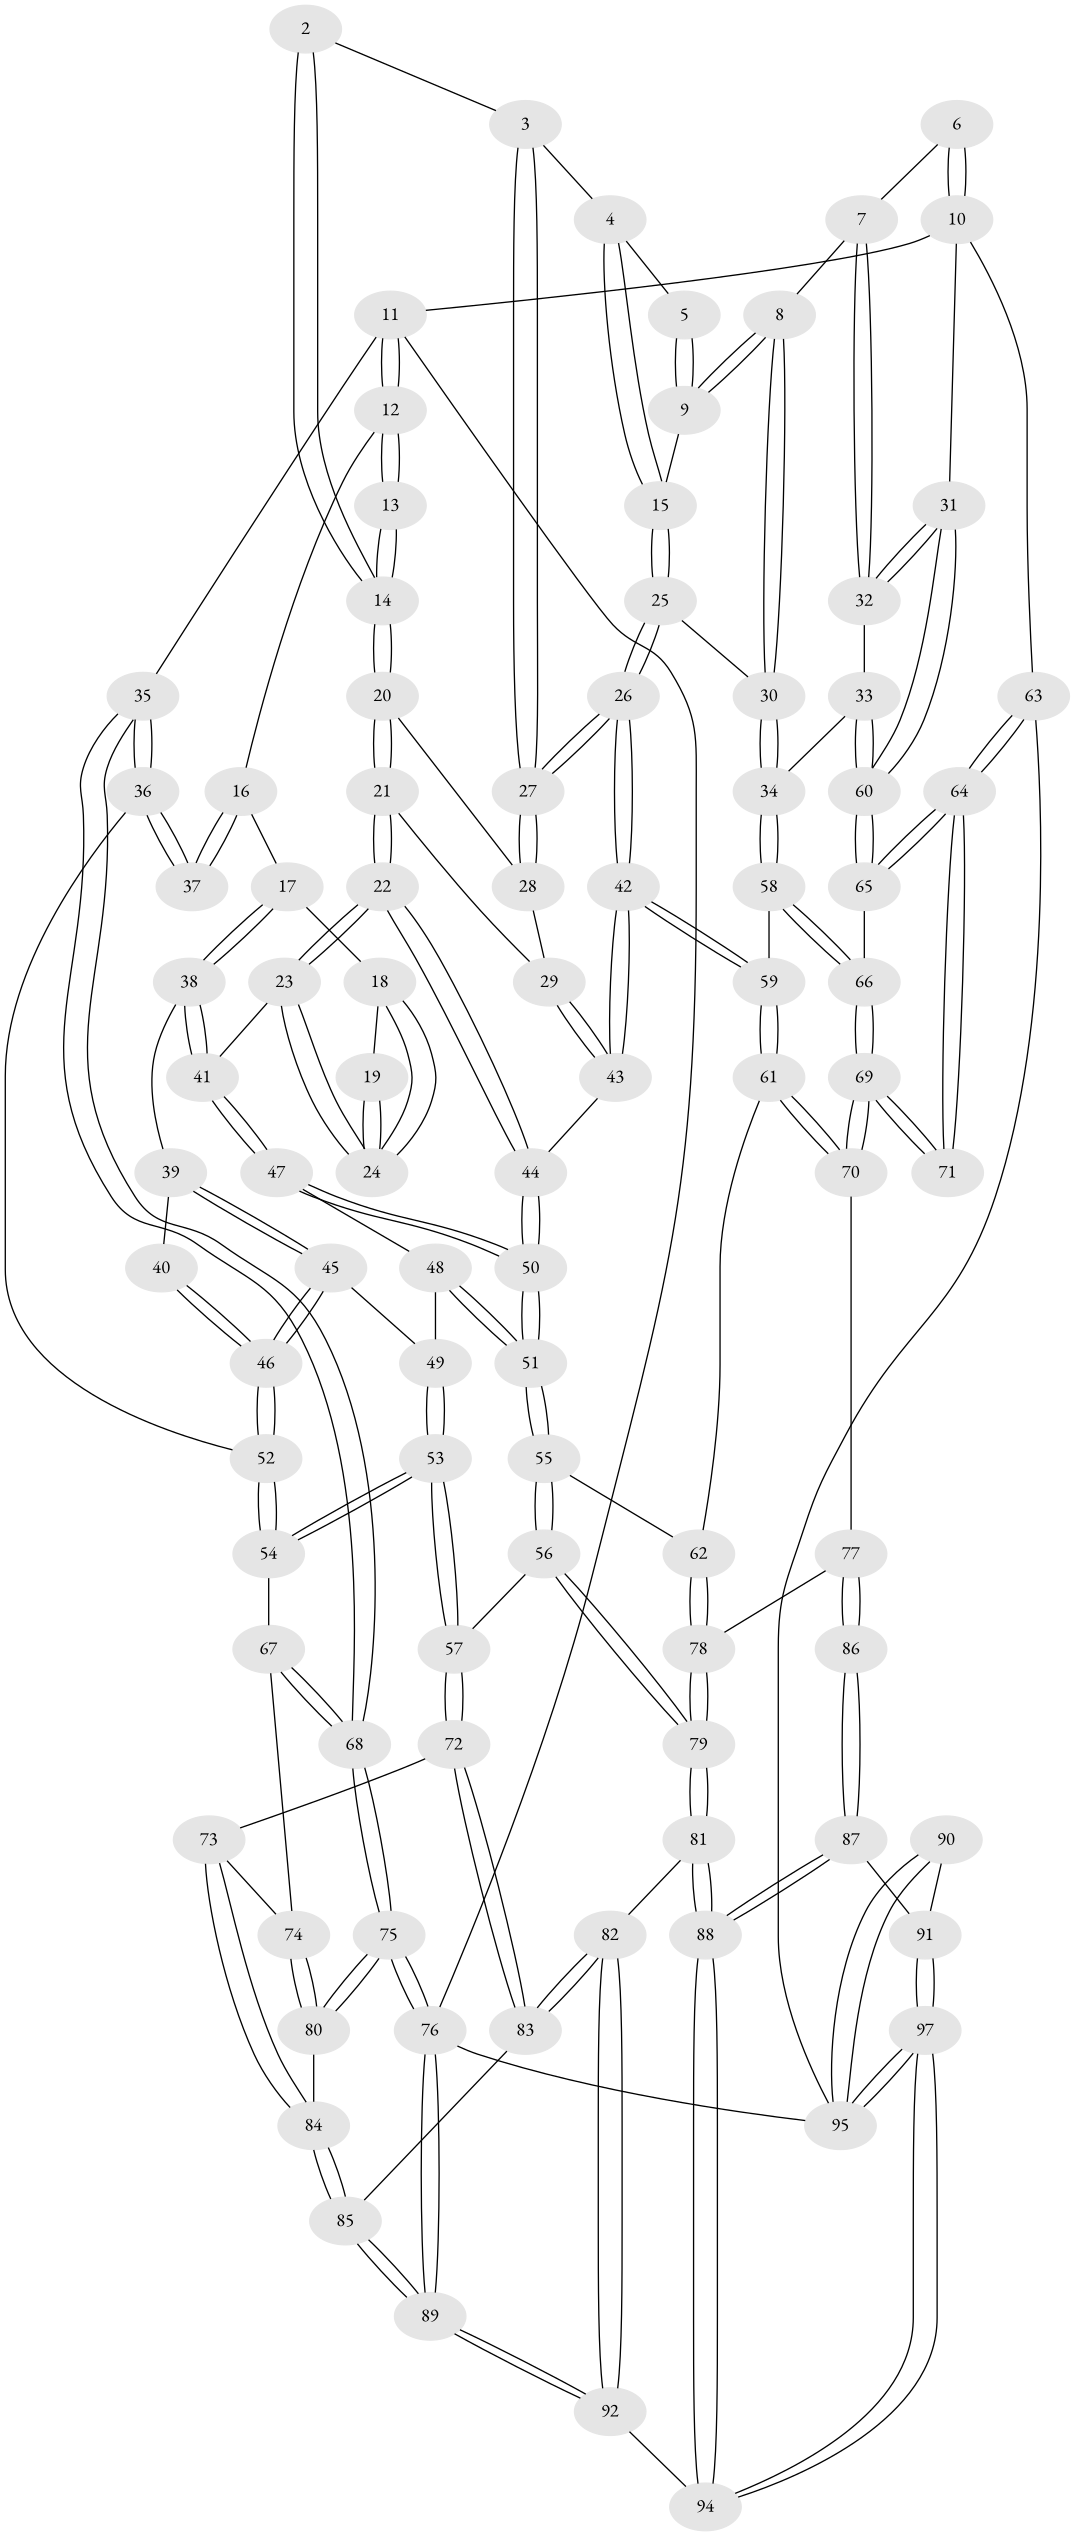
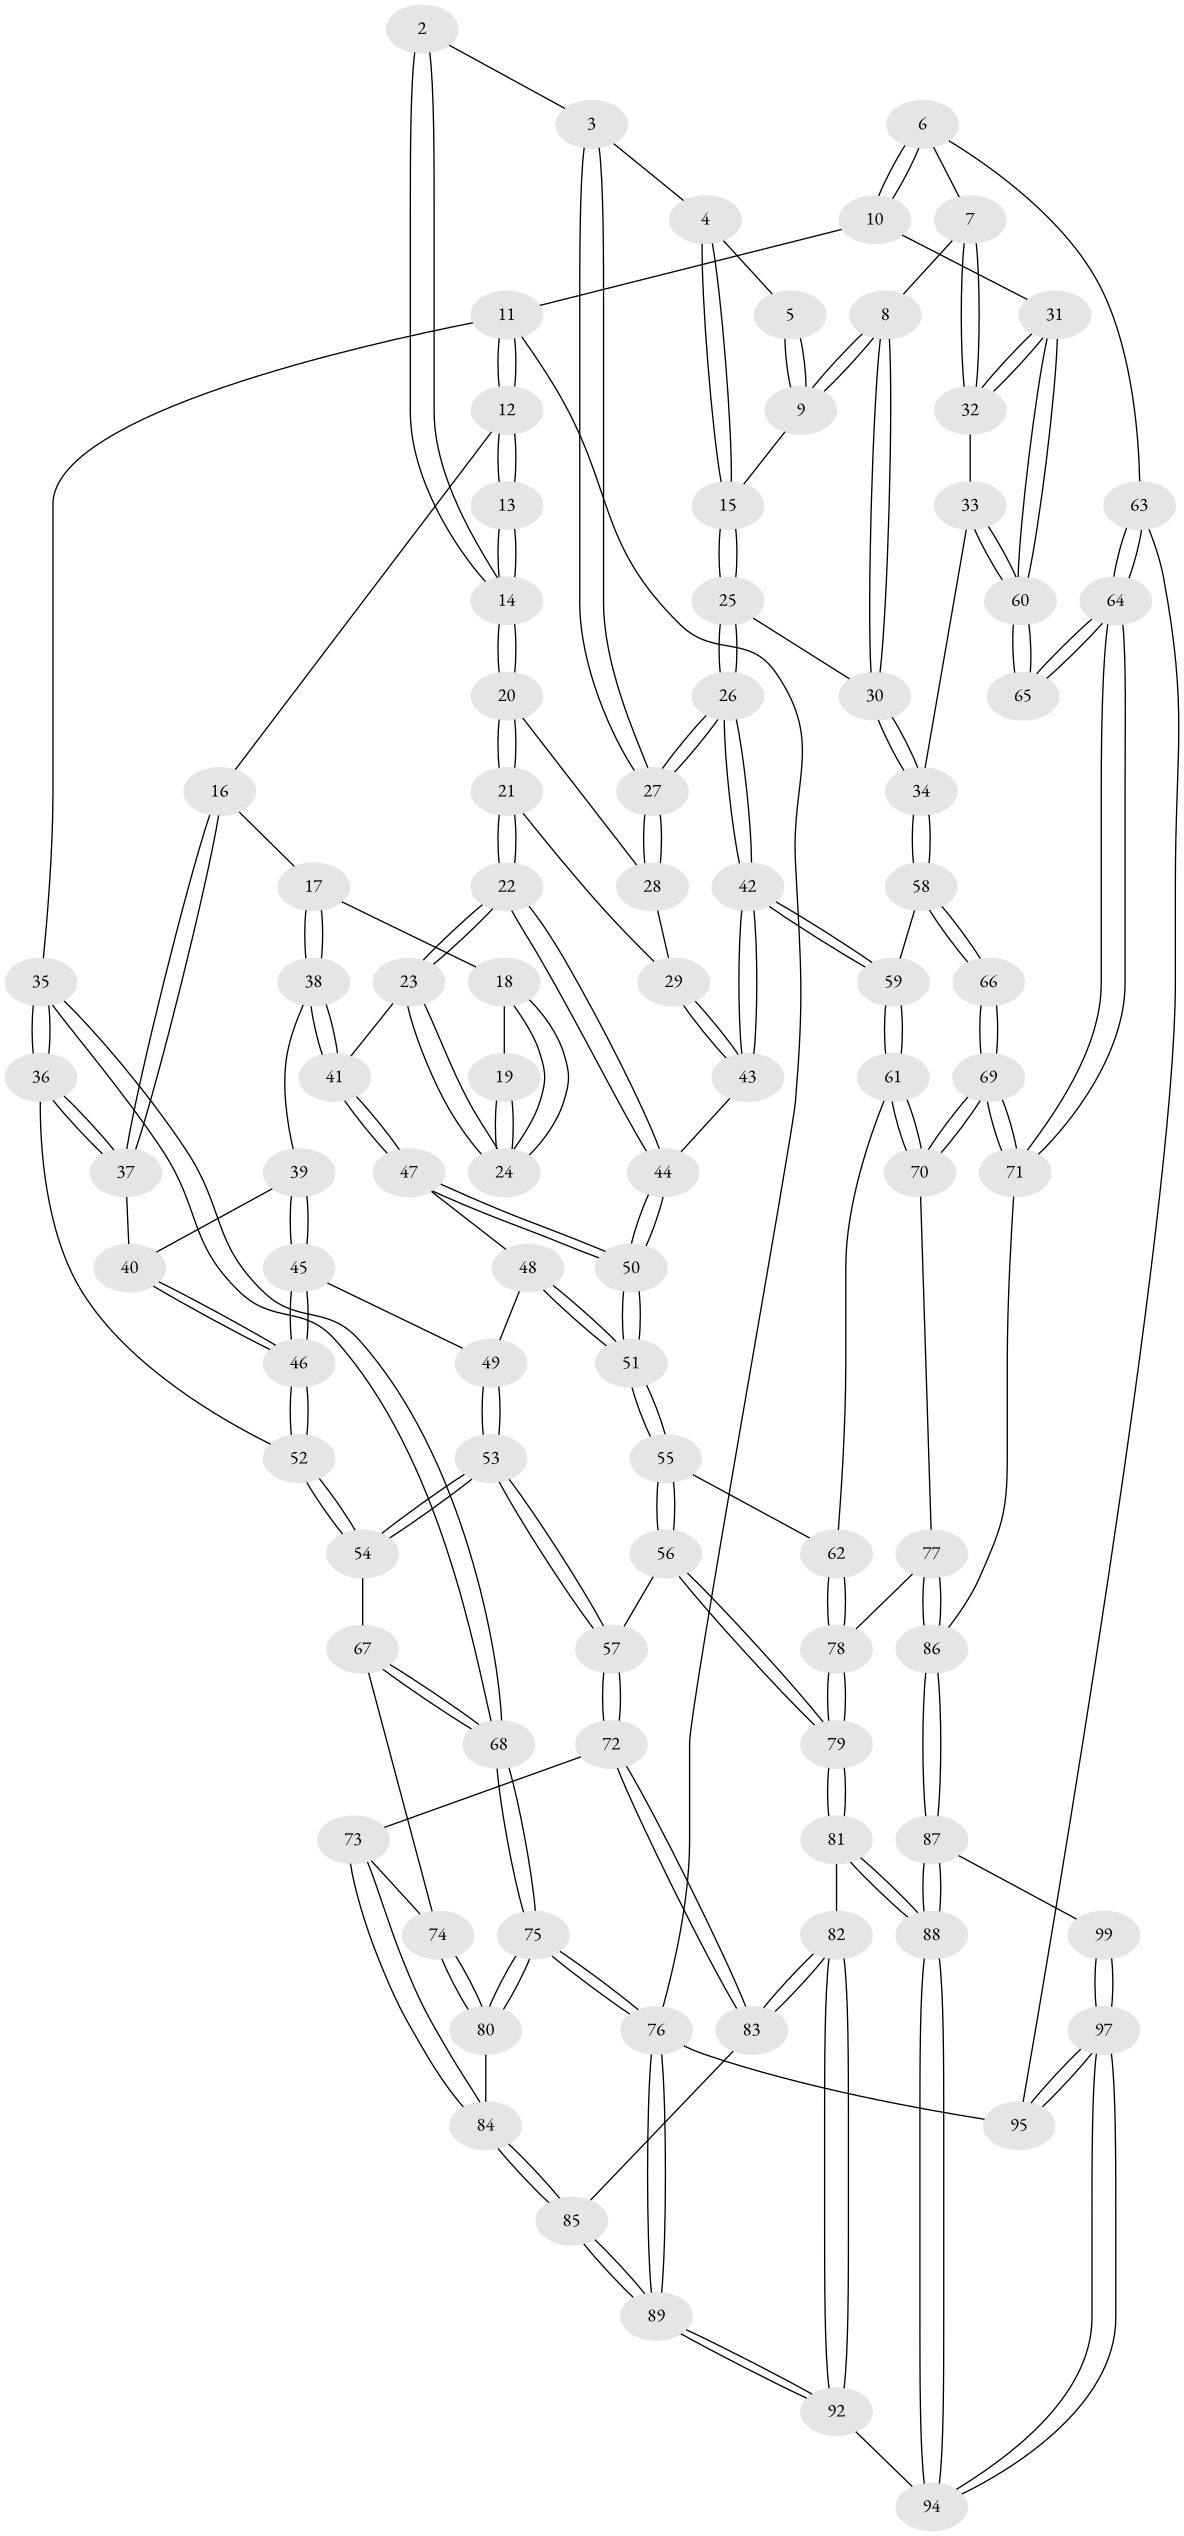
edge "10" -- "63": now "6" -- "63"
edge "65" -- "66": removed
edge "37" -- "40": added
edge "71" -- "86": added
node "90": removed
node "91": label "91" -> "99"
